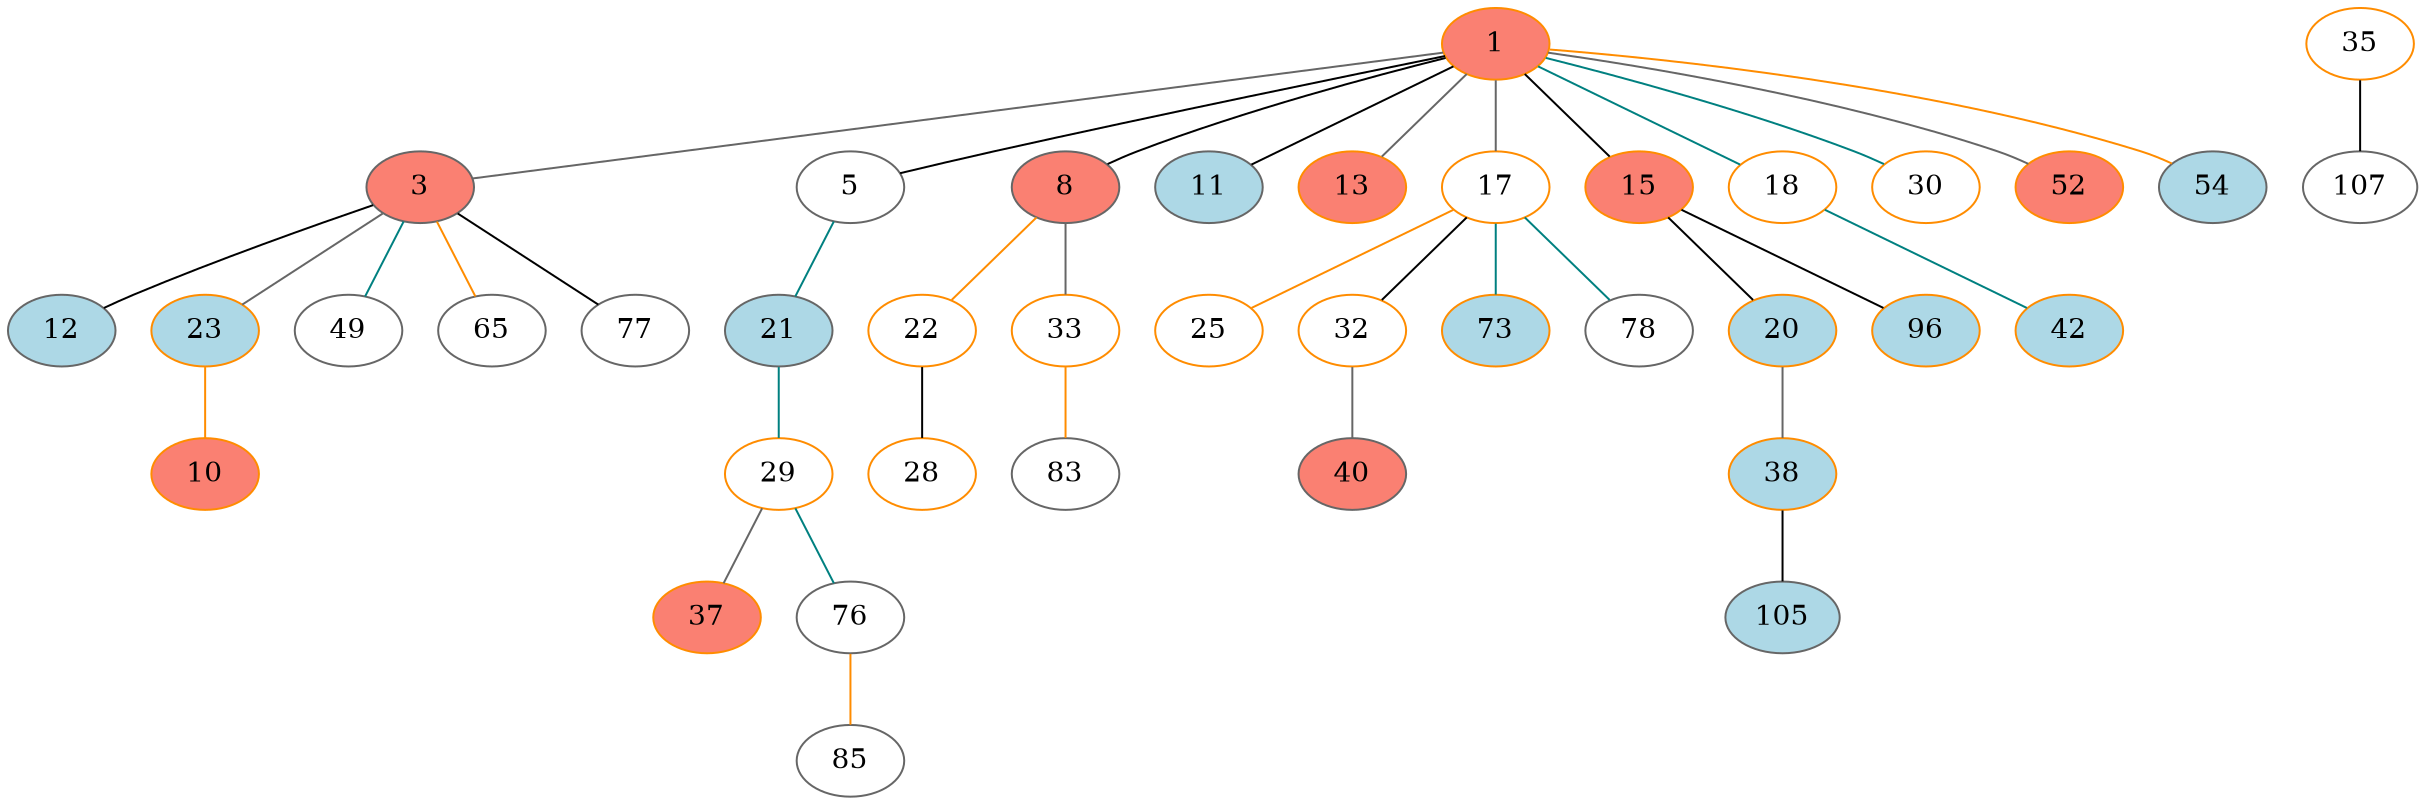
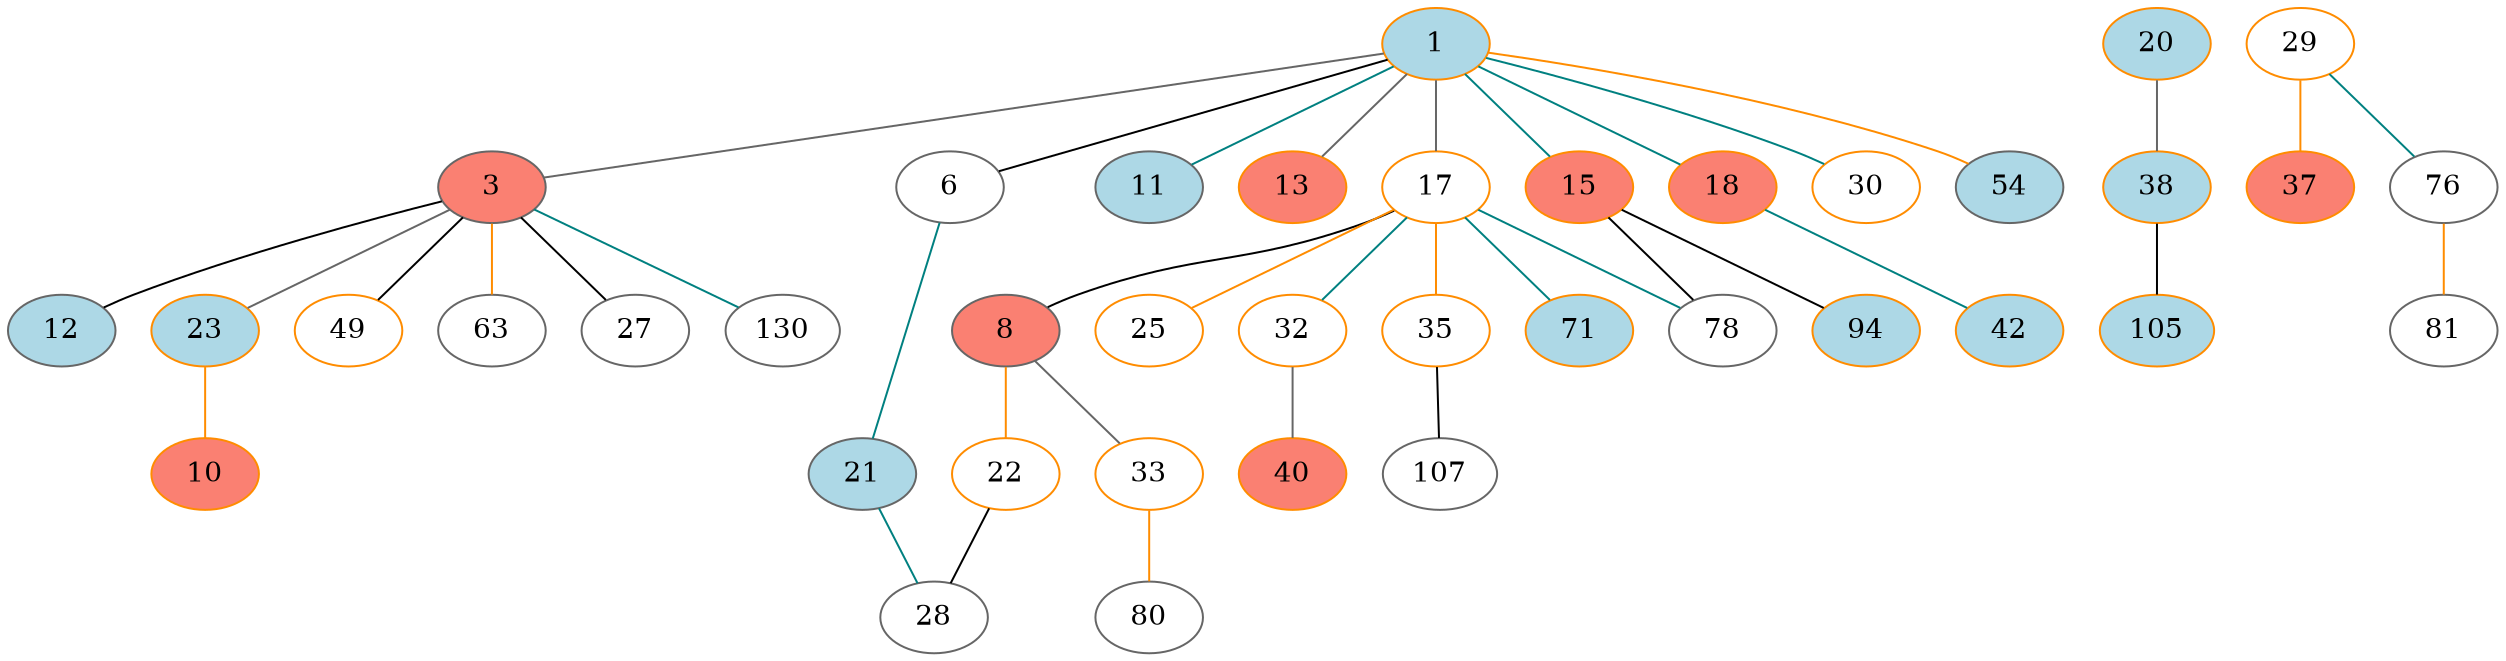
node "1": fillcolor salmon -> lightblue
edge "1" -- "8": now "17" -- "8"
edge "1" -- "11": color black -> teal
edge "1" -- "15": color black -> teal
node "5": label "5" -> "6"
node "18": fillcolor white -> salmon
node "52": removed
edge "3" -- "49": color teal -> black
edge "17" -- "32": color black -> teal
edge "17" -- "35": added
edge "15" -- "20": now "15" -- "78"
node "49": color gray40 -> darkorange
node "65": label "65" -> "63"
node "77": label "77" -> "27"
node "130": added
node "73": label "73" -> "71"
node "96": label "96" -> "94"
edge "21" -- "29": now "21" -- "28"
node "28": color darkorange -> gray40
node "83": label "83" -> "80"
node "40": color gray40 -> darkorange
edge "29" -- "37": color gray40 -> darkorange
node "105": color gray40 -> darkorange
node "85": label "85" -> "81"
